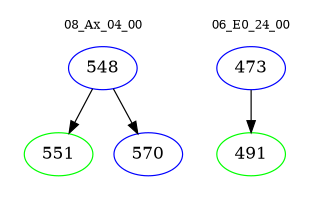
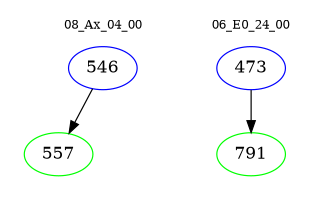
node "548": label "548" -> "546"
node "551": label "551" -> "557"
node "570": removed
node "491": label "491" -> "791"
